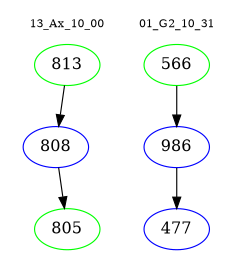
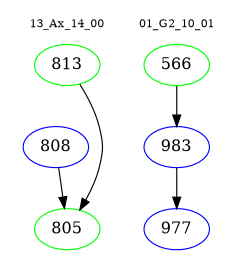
cluster "13_Ax_10_00": label "13_Ax_10_00" -> "13_Ax_14_00"
cluster "01_G2_10_31": label "01_G2_10_31" -> "01_G2_10_01"
edge "813" -> "808": now "813" -> "805"
node "986": label "986" -> "983"
node "477": label "477" -> "977"
